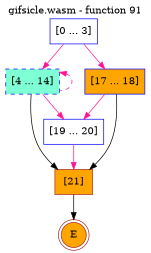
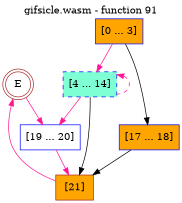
node "[0 ... 3]": fillcolor white -> orange
edge "[0 ... 3]" -> "[17 ... 18]": color deeppink -> black
edge "[17 ... 18]" -> "[19 ... 20]": now "E" -> "[19 ... 20]"
edge "[21]" -> "E": color black -> deeppink
node "E": fillcolor orange -> white
